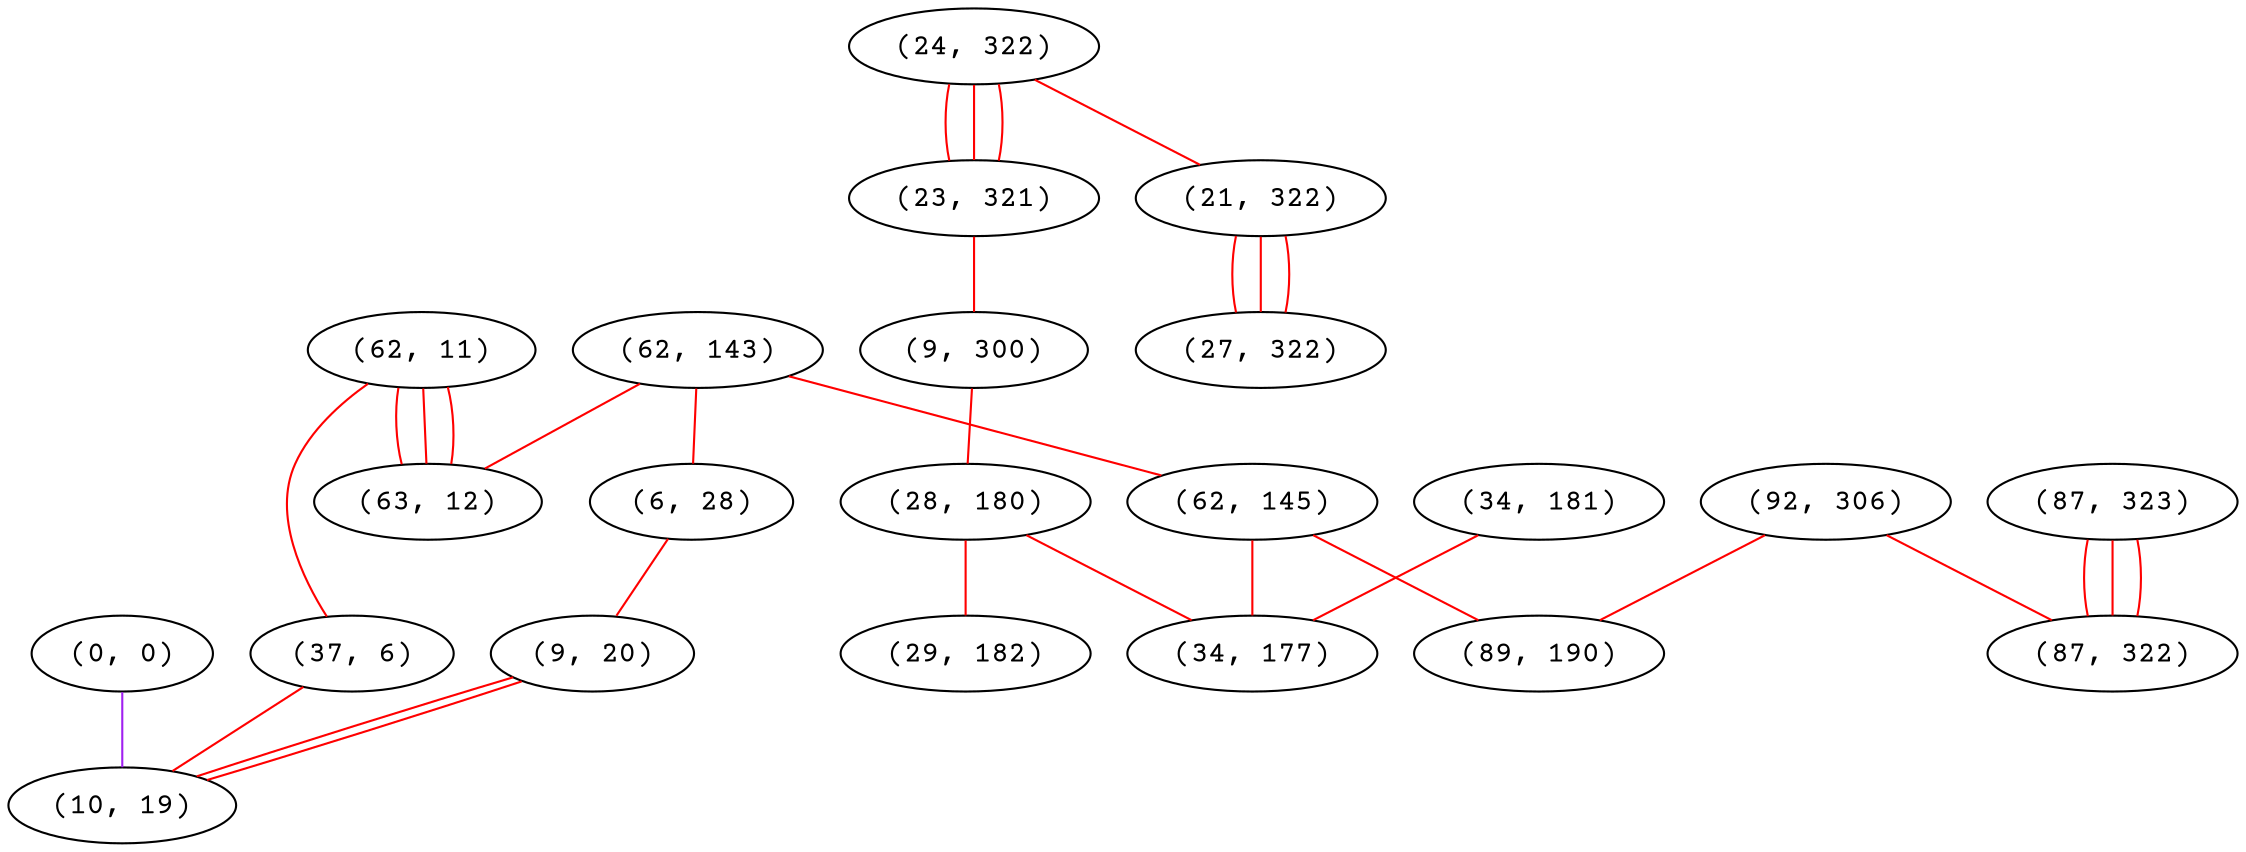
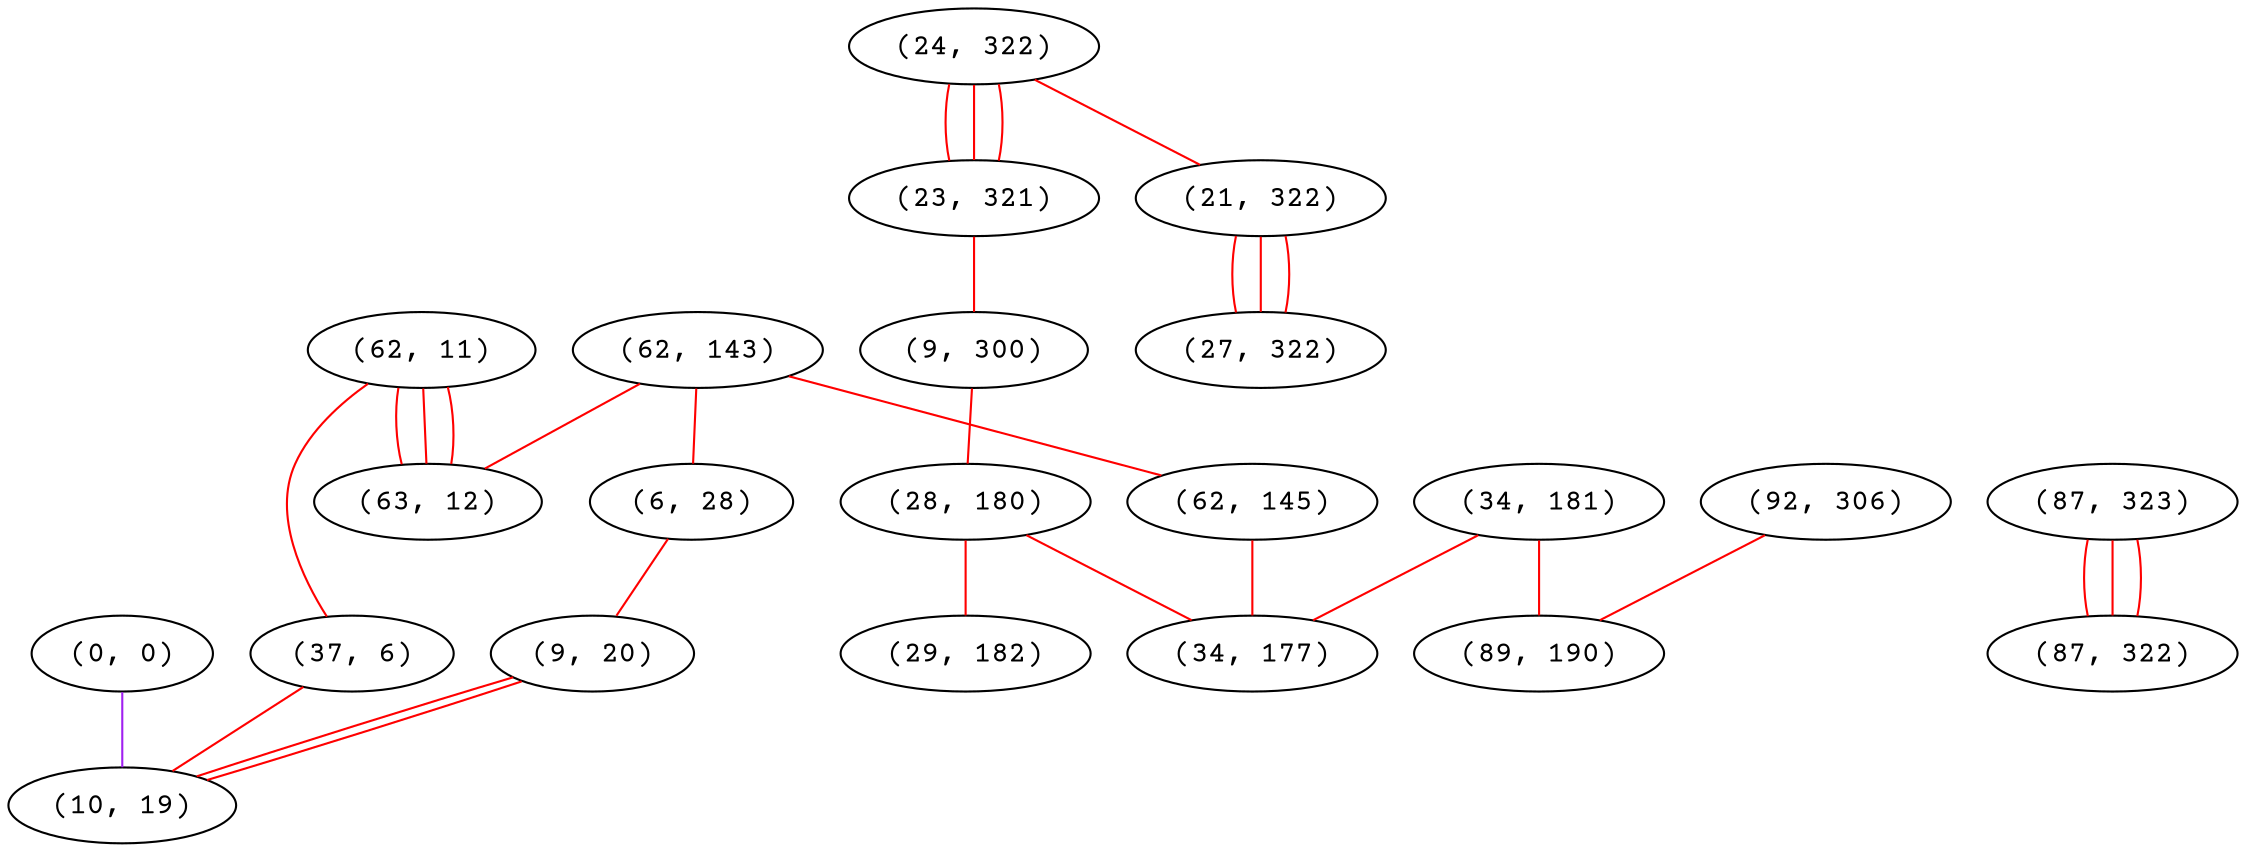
edge "(62, 145)" -- "(89, 190)": now "(34, 181)" -- "(89, 190)"
edge "(92, 306)" -- "(87, 322)": removed
